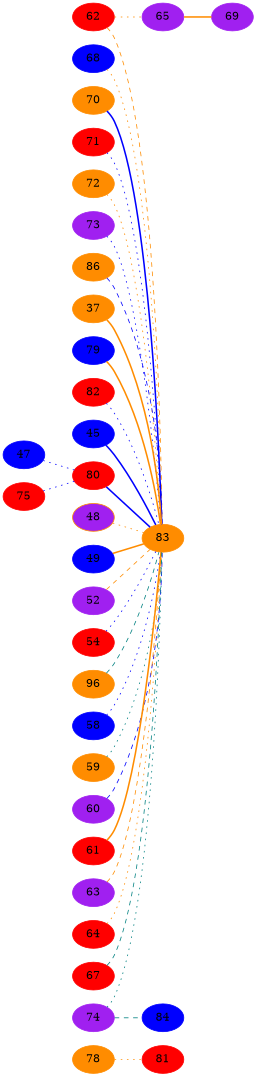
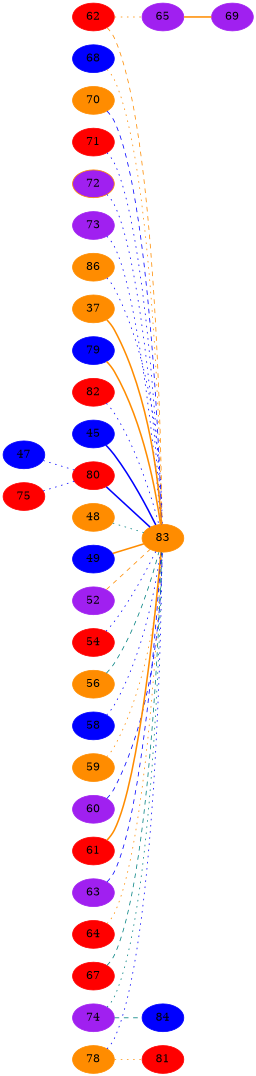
node "72": fillcolor darkorange -> purple
edge "70" -- "83": style bold -> dashed
edge "72" -- "83": color darkorange -> blue
edge "86" -- "83": style dashed -> dotted
node "48": fillcolor purple -> darkorange
edge "48" -- "83": color darkorange -> teal
edge "83" -- "59": color teal -> darkorange
node "96": label "96" -> "56"
edge "83" -- "63": color darkorange -> blue
edge "83" -- "78": added
